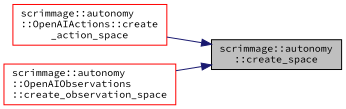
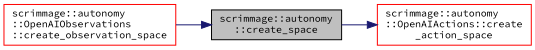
edge "scrimmage::autonomy ::OpenAIActions::create _action_space" -> "scrimmage::autonomy ::create_space": reversed
